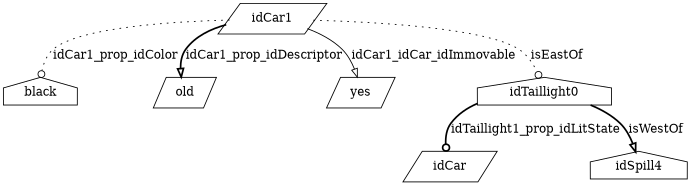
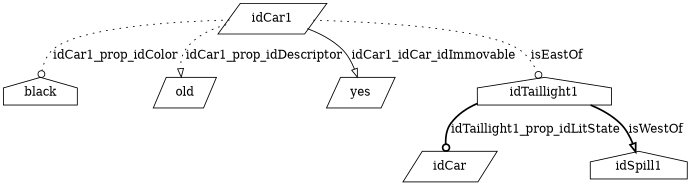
edge "idCar1" -> "old": style bold -> dotted
node "idTaillight0": label "idTaillight0" -> "idTaillight1"
node "idSpill4": label "idSpill4" -> "idSpill1"
